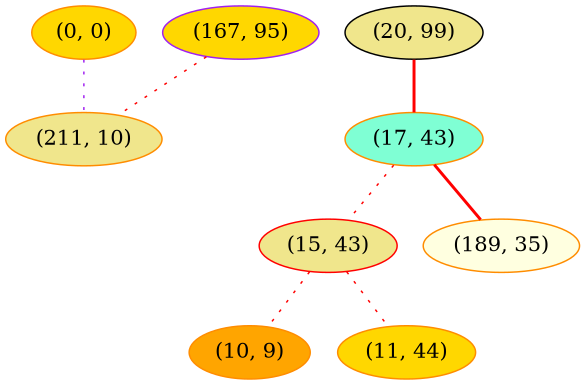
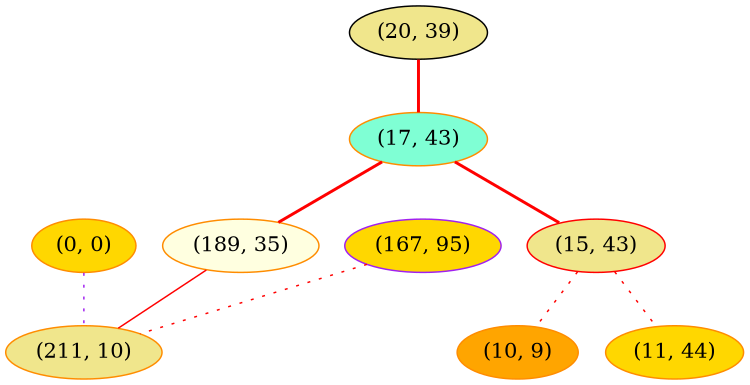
node "(20, 99)": label "(20, 99)" -> "(20, 39)"
edge "(17, 43)" -- "(15, 43)": style dotted -> bold
edge "(189, 35)" -- "(211, 10)": added
